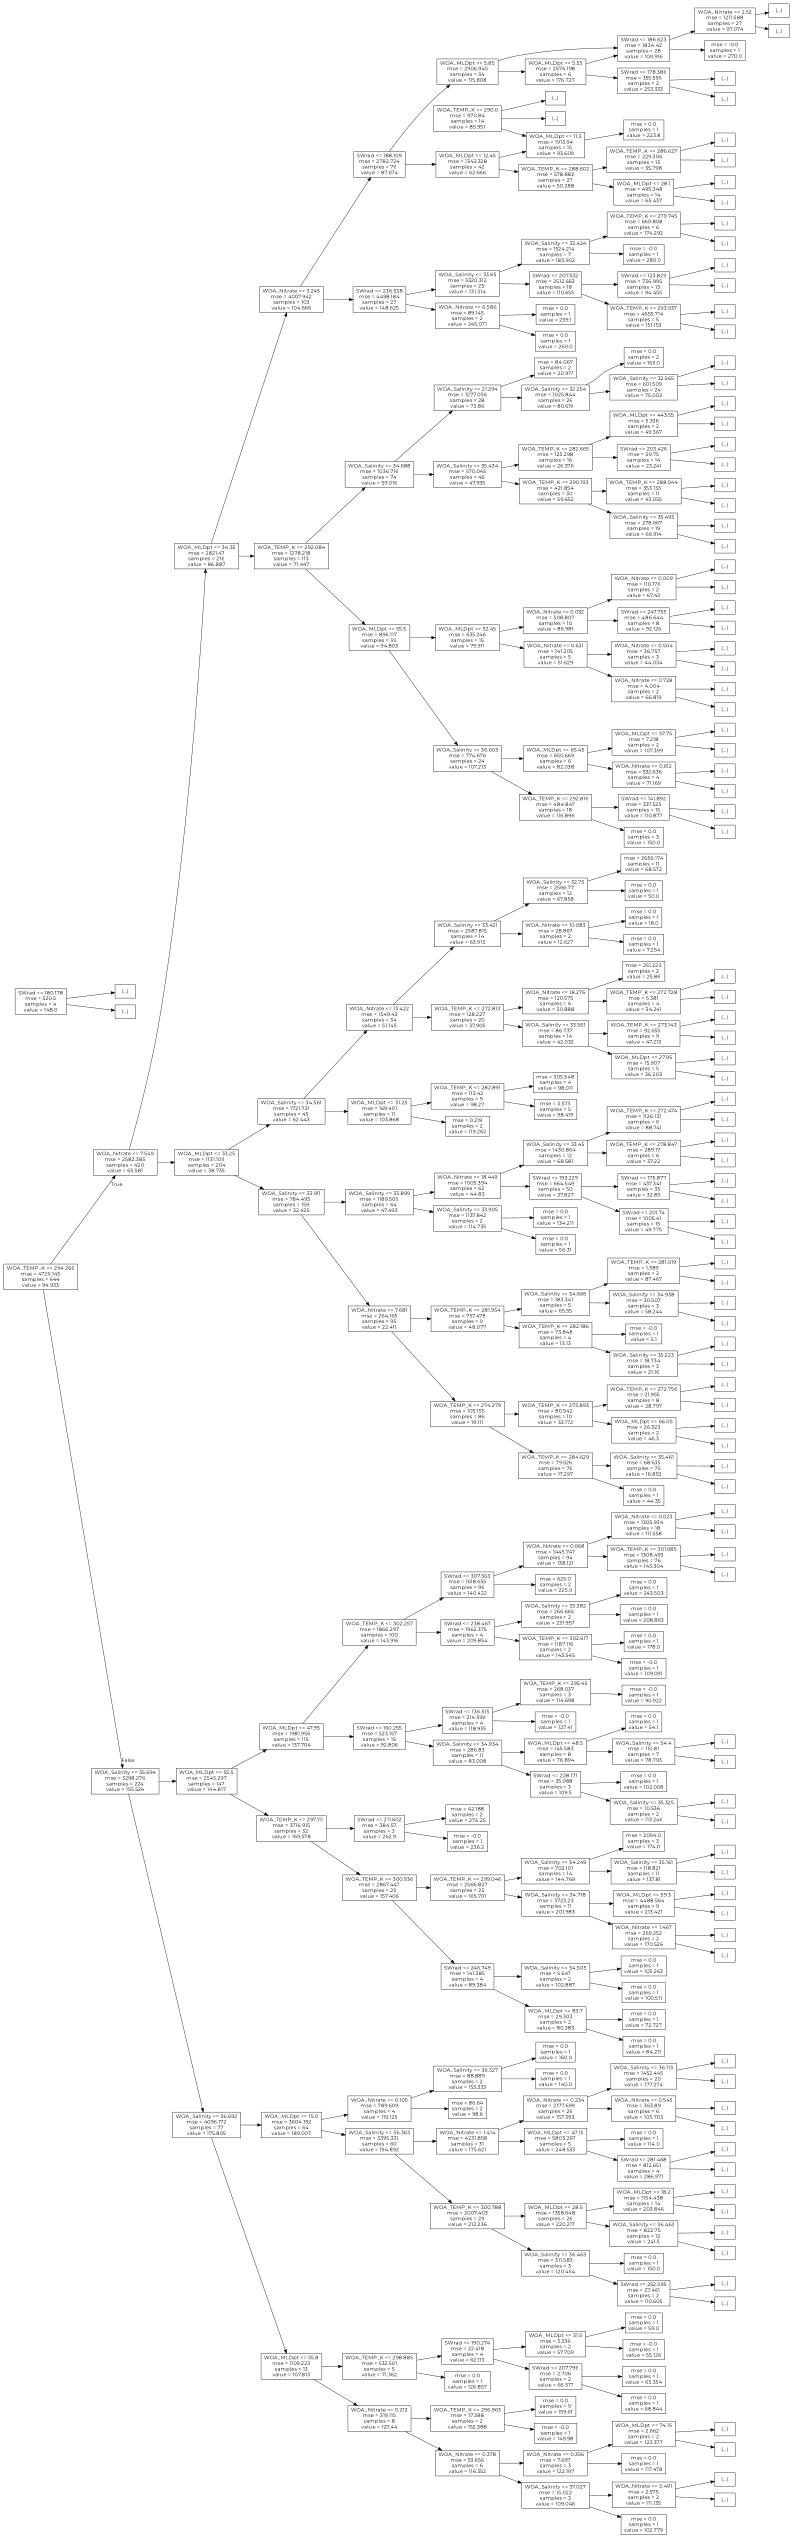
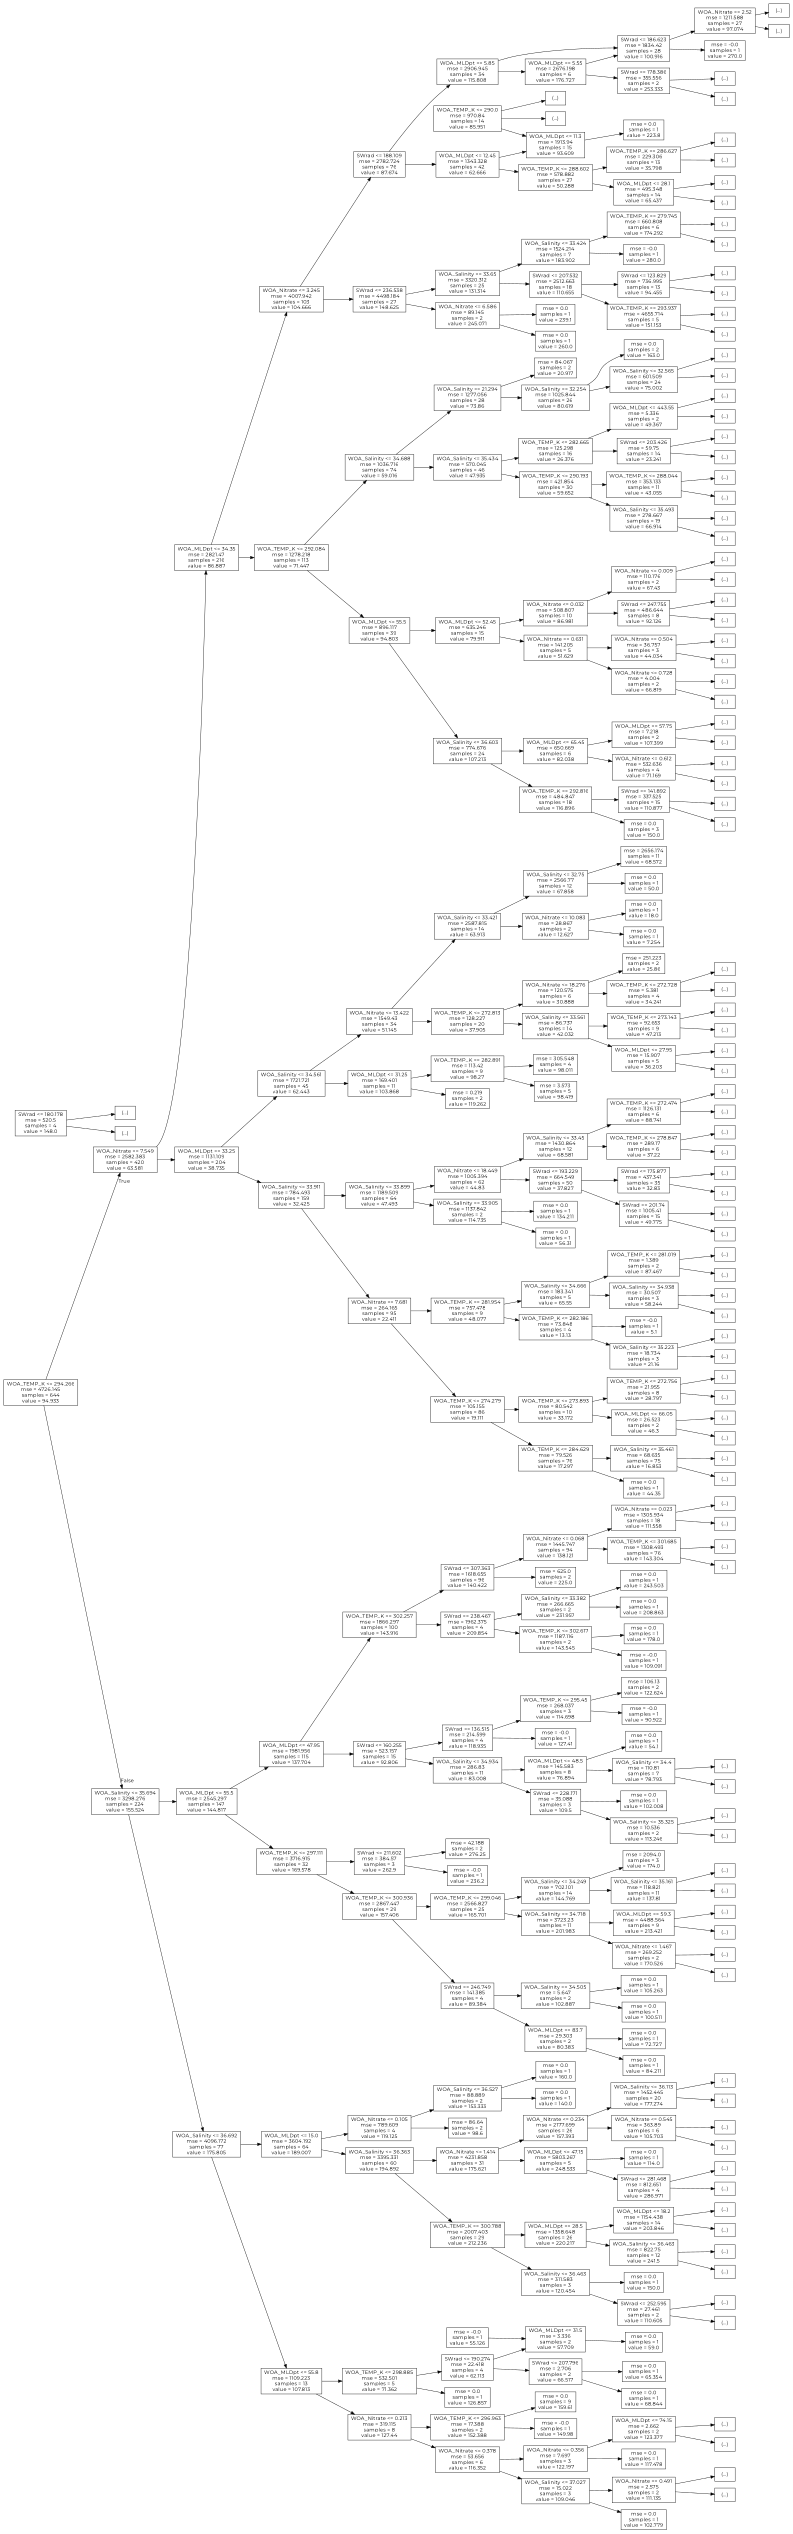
node "mse = 106.13 samples = 2 value = 122.624": added
edge "WOA_MLDpt <= 31.5 mse = 3.336 samples = 2 value = 57.709" -> "mse = -0.0 samples = 1 value = 55.126": reversed
